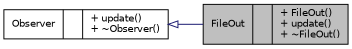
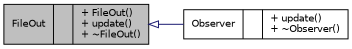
edge "FileOut" -> "Observer": reversed
